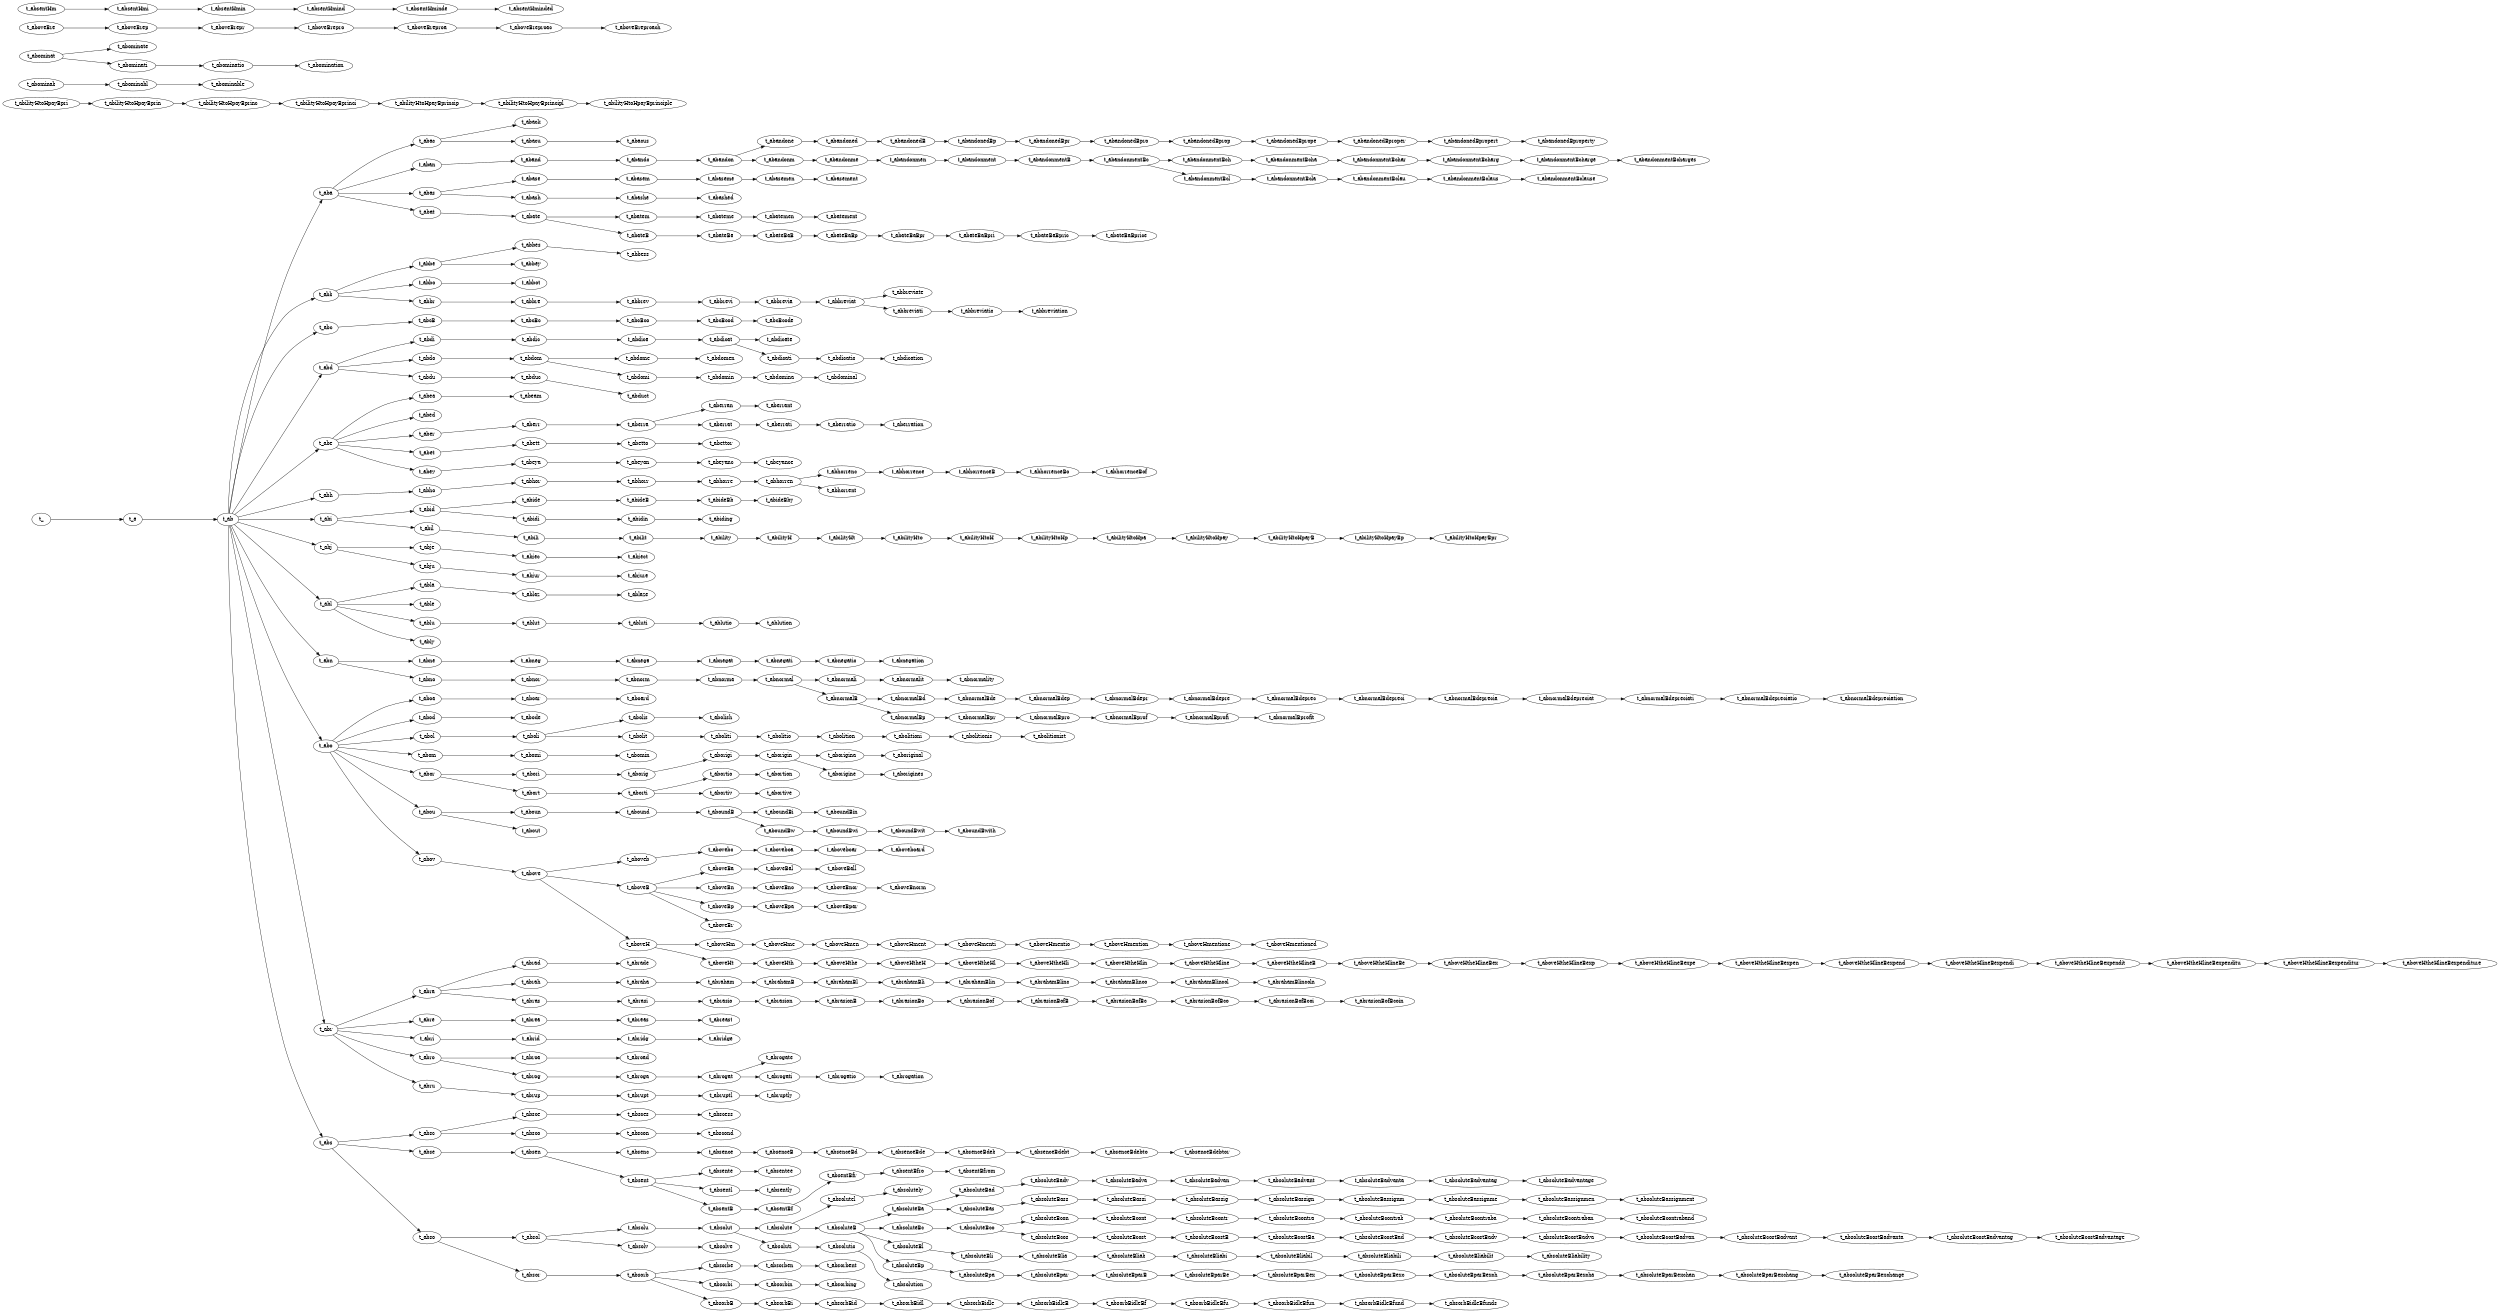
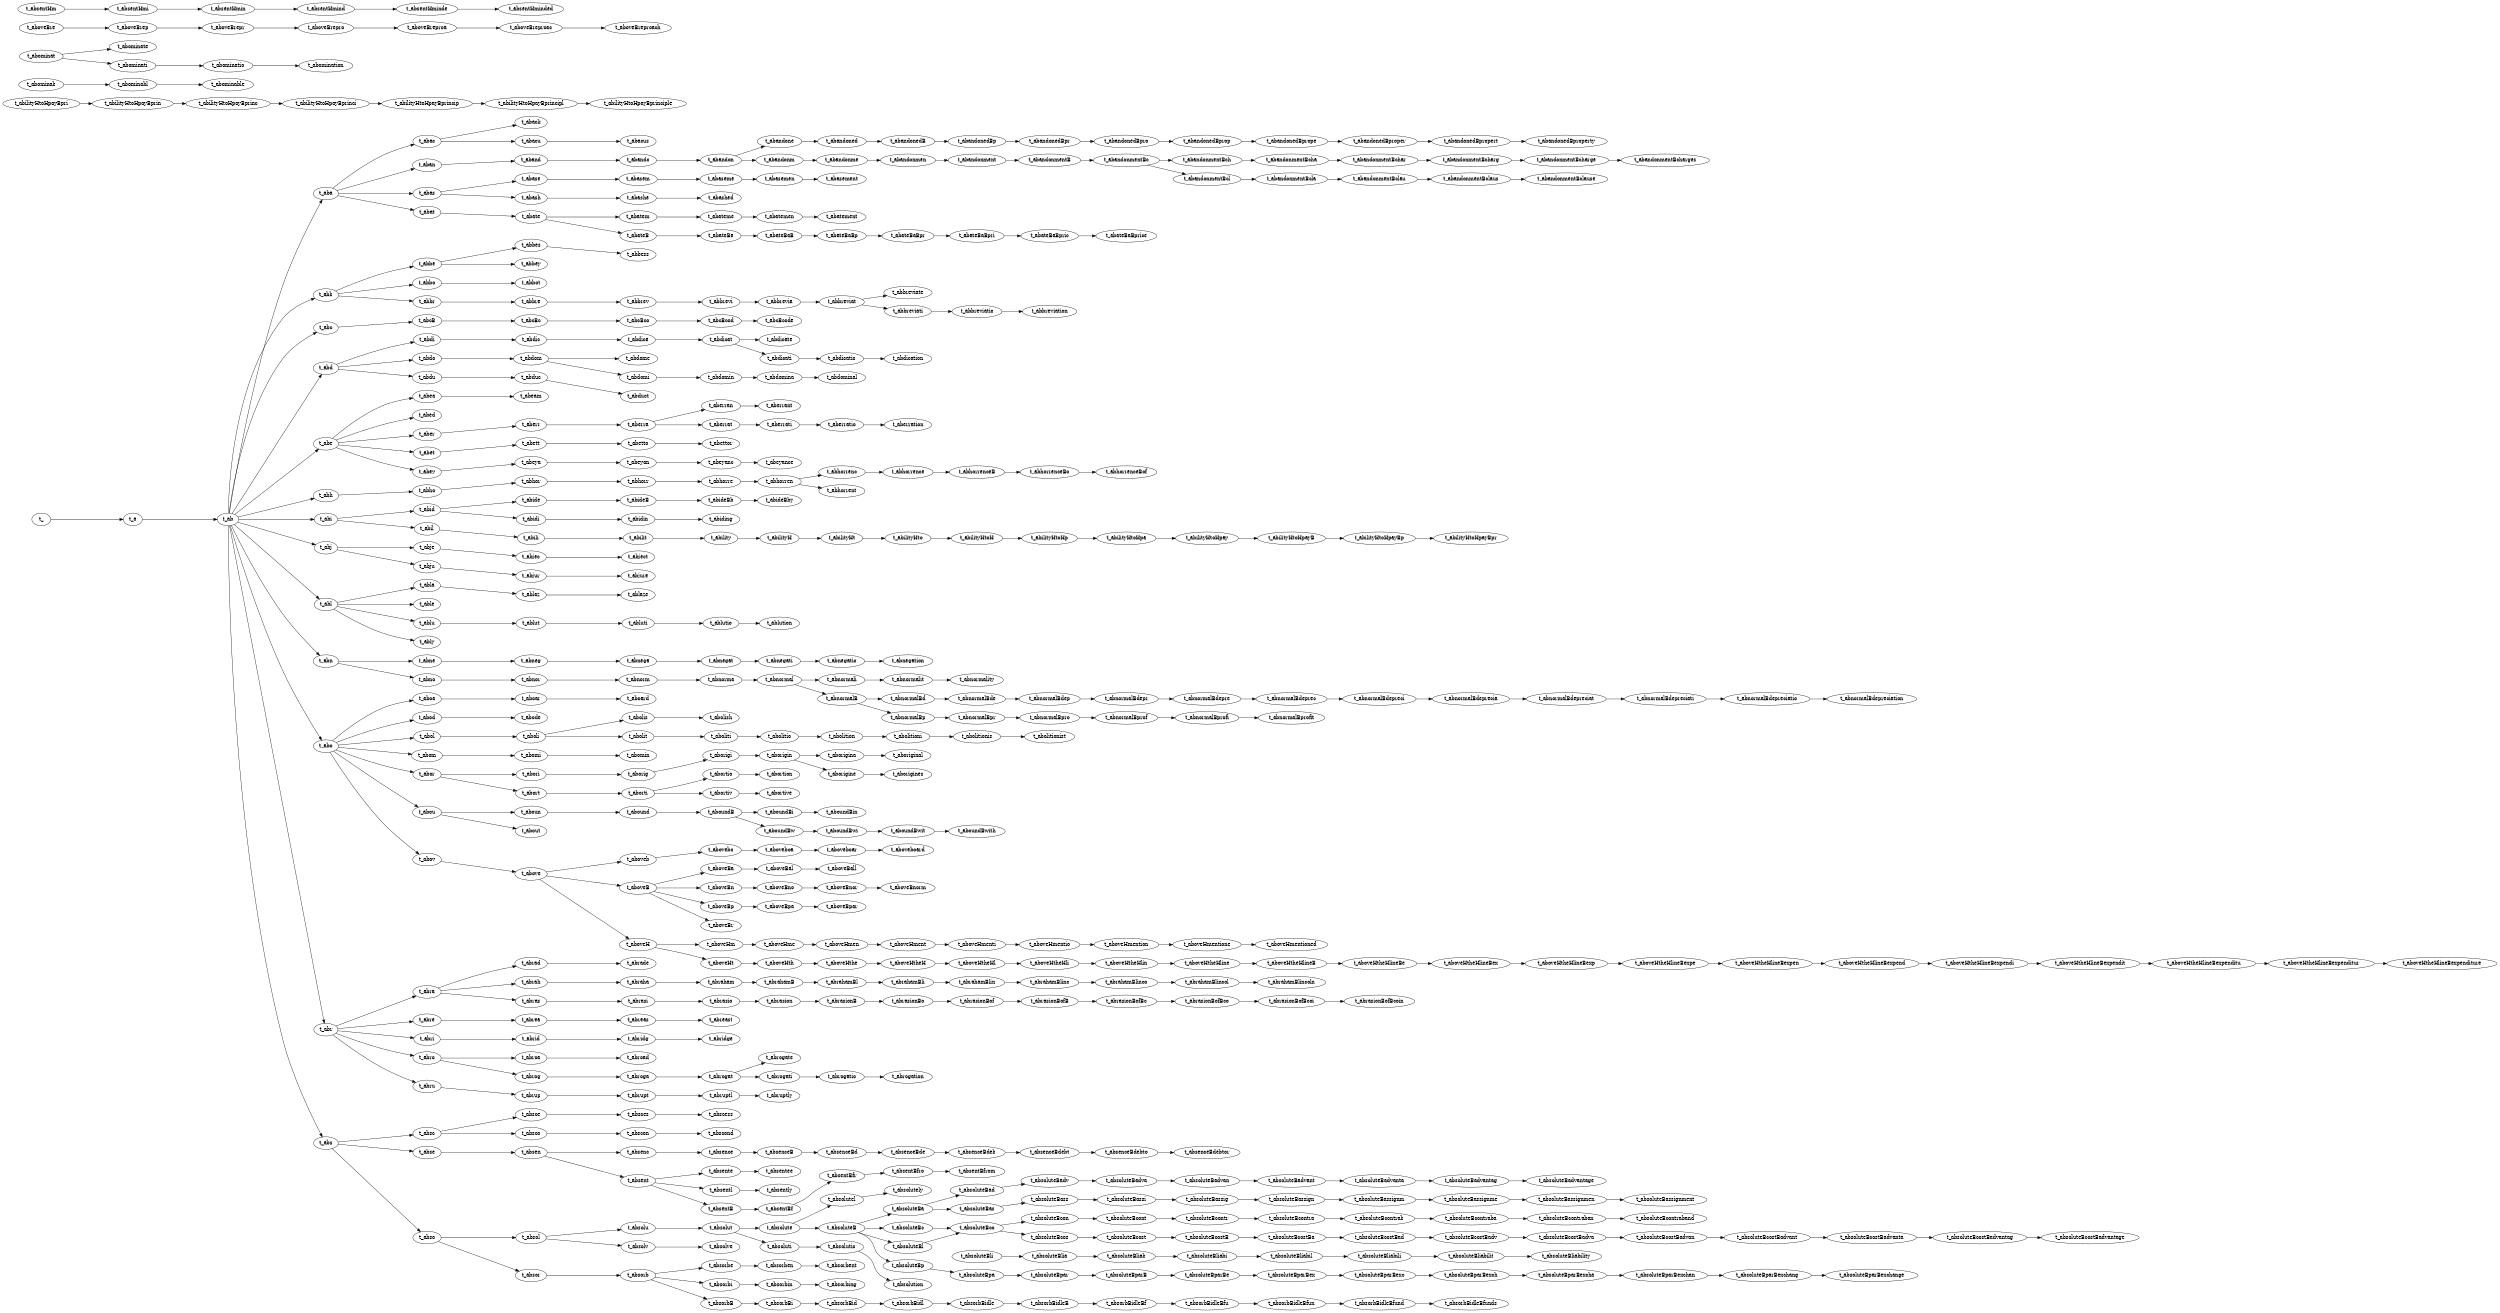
node "t_abdomen": removed
edge "t_absoluteBl" -> "t_absoluteBli": now "t_absoluteBl" -> "t_absoluteBco"
